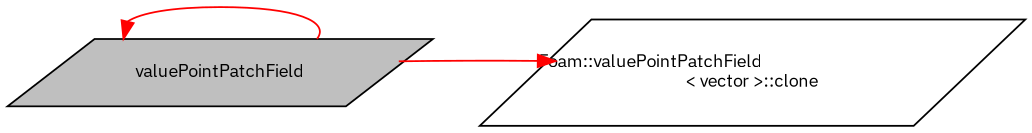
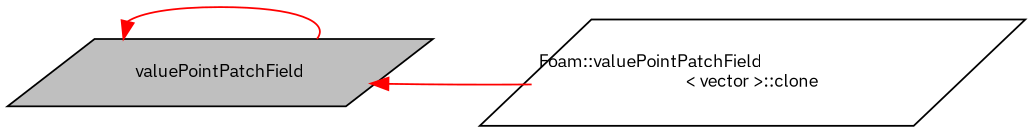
edge "valuePointPatchField" -> "Foam::valuePointPatchField < vector >::clone": reversed
